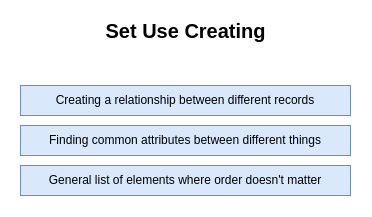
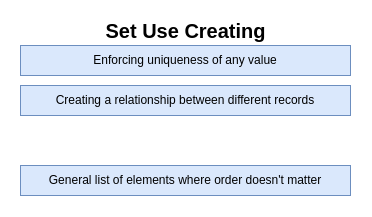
node "Enforcing uniqueness of any value": added
node "Finding common attributes between different things": removed
